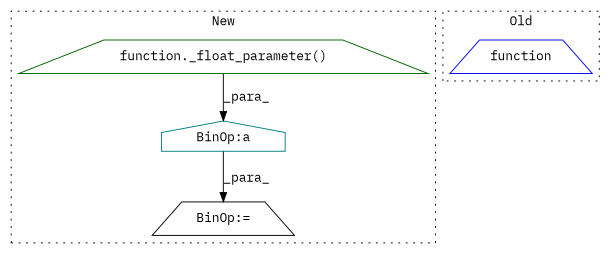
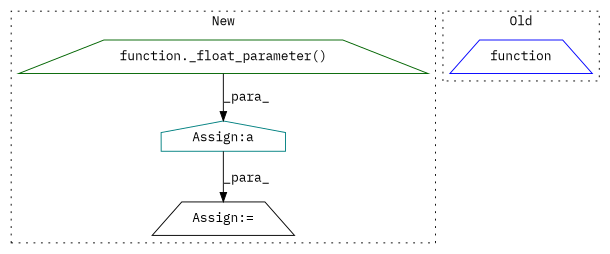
node "BinOp:a": label "BinOp:a" -> "Assign:a"
node "BinOp:=": label "BinOp:=" -> "Assign:="
